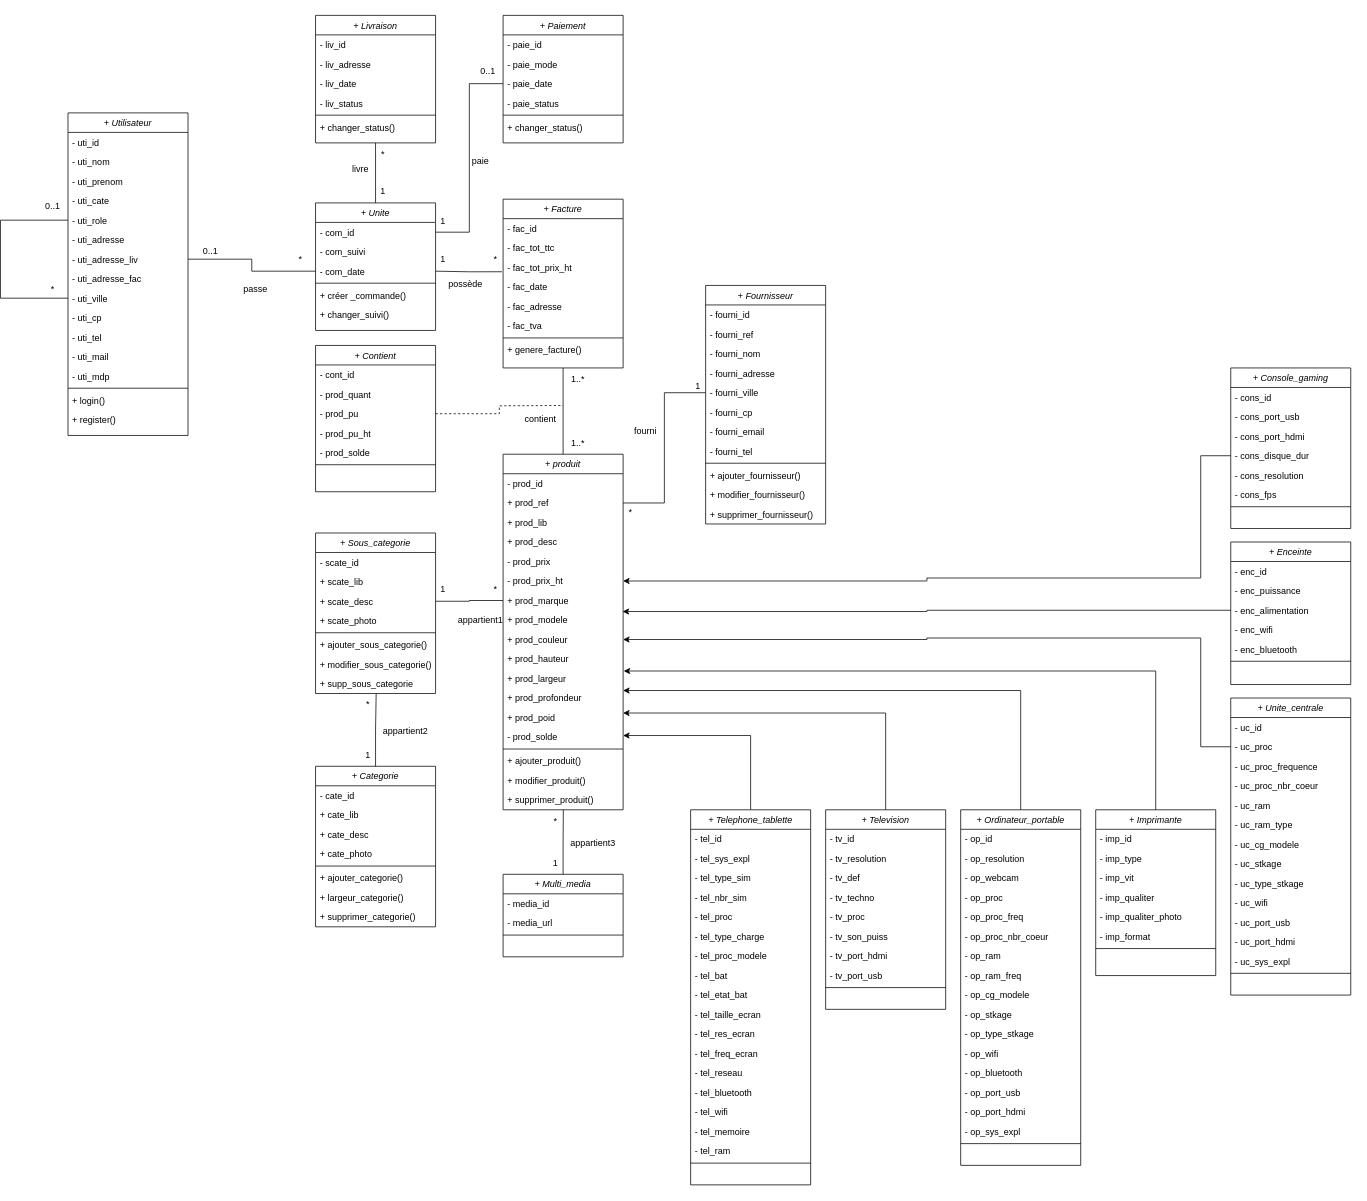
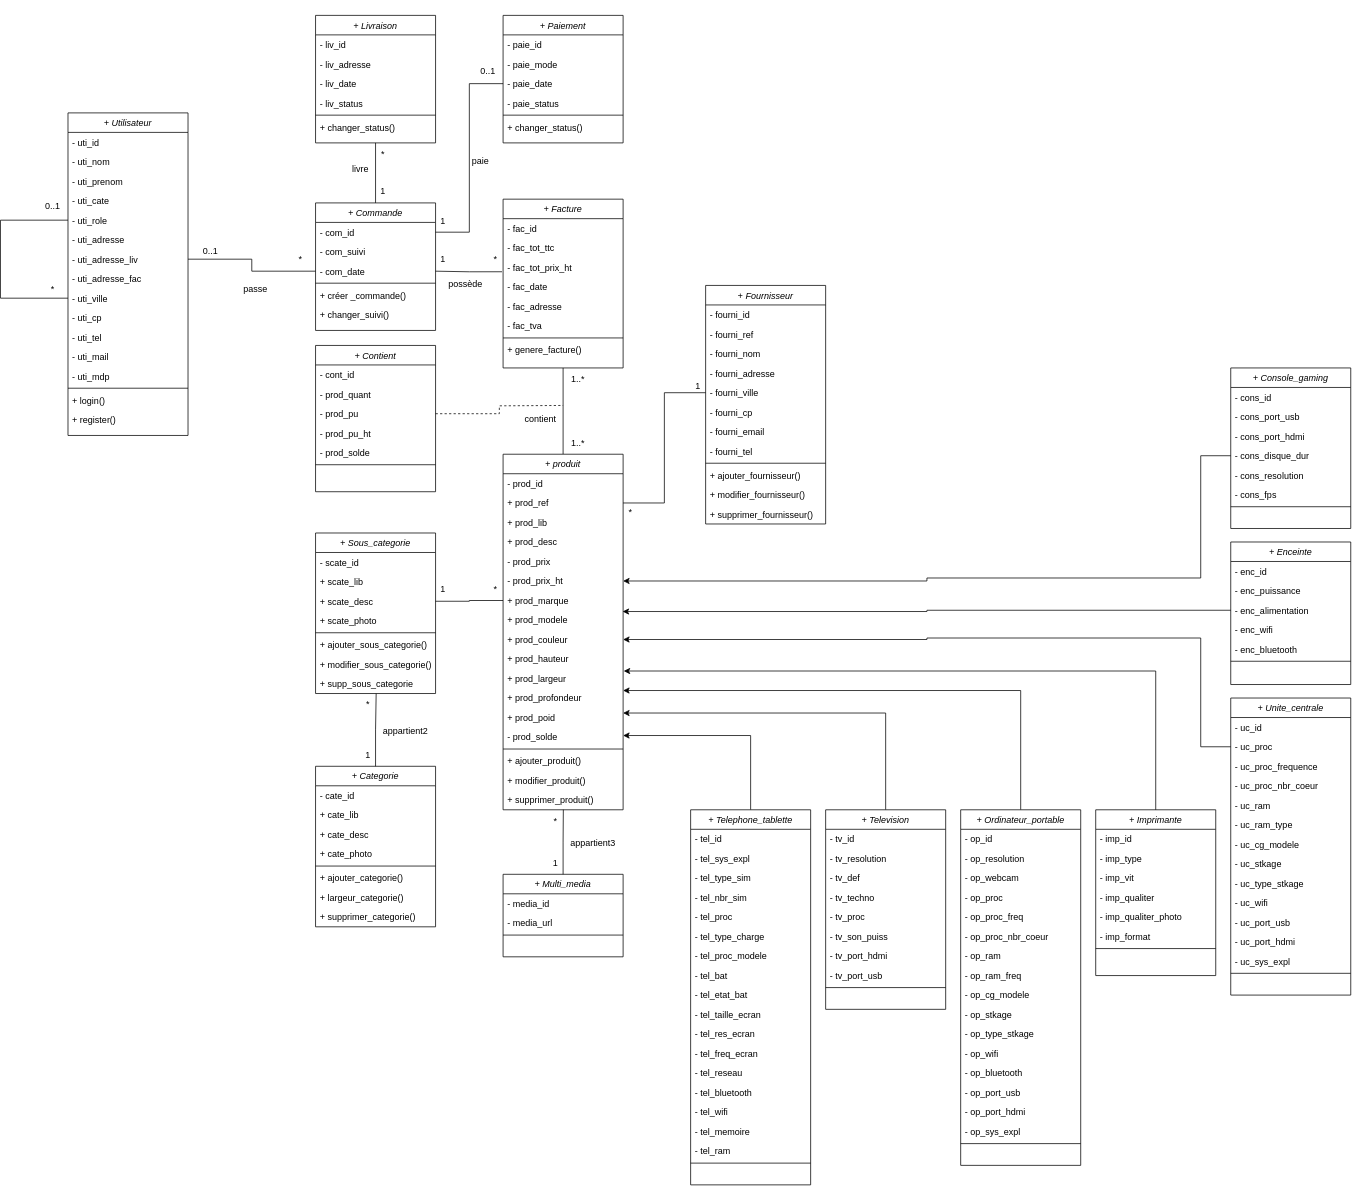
node "+ Unite": label "+ Unite" -> "+ Commande"
node "fourni": removed
node "appartient1": removed
